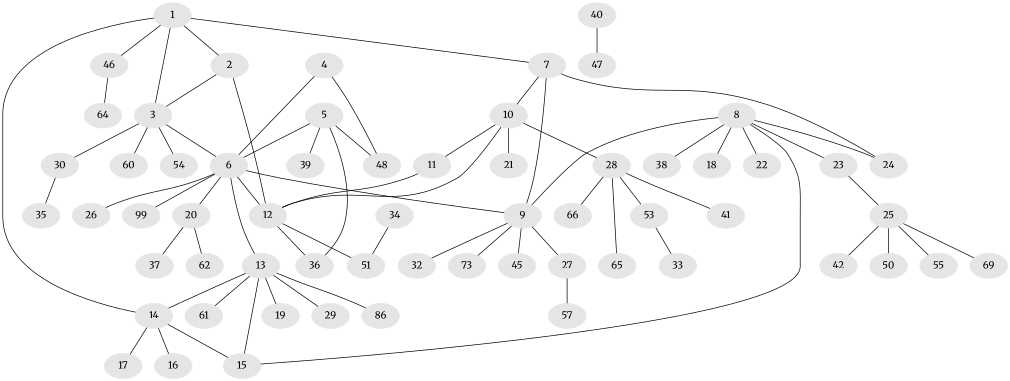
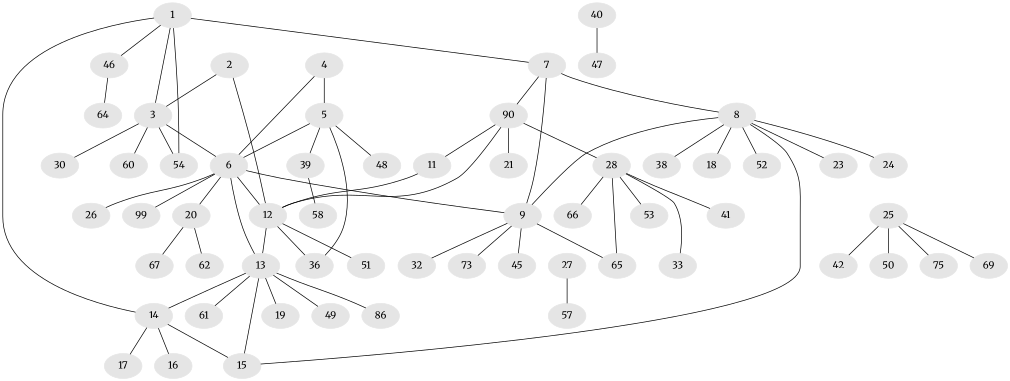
edge "1" -- "2": now "1" -- "54"
edge "7" -- "24": now "7" -- "8"
edge "4" -- "48": now "4" -- "5"
node "10": label "10" -> "90"
node "22": label "22" -> "52"
edge "23" -- "25": removed
node "35": removed
node "58": added
node "34": removed
edge "12" -- "13": added
edge "9" -- "27": now "9" -- "65"
edge "53" -- "33": now "28" -- "33"
node "37": label "37" -> "67"
node "55": label "55" -> "75"
node "29": label "29" -> "49"
